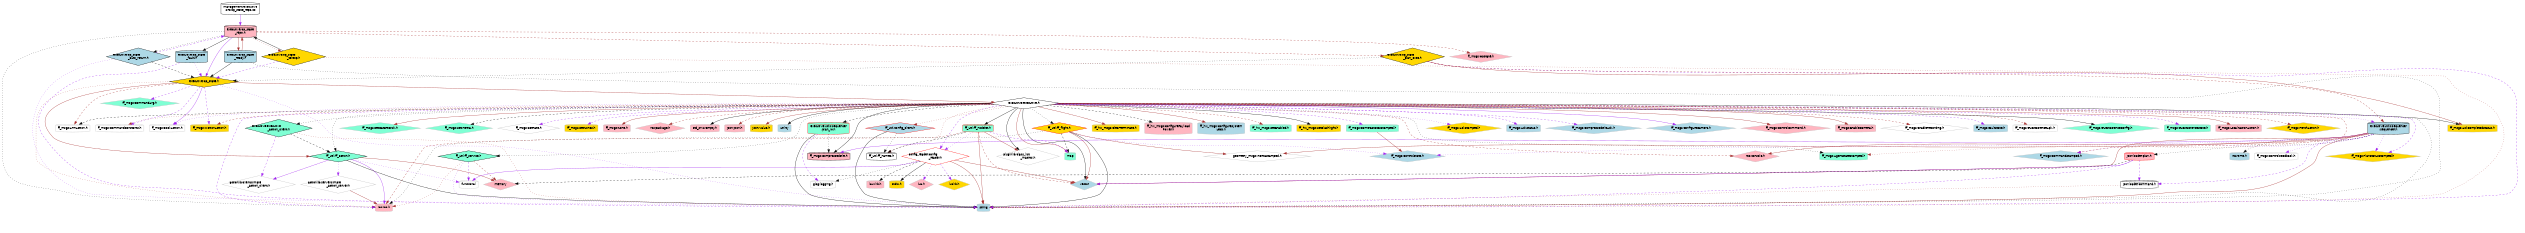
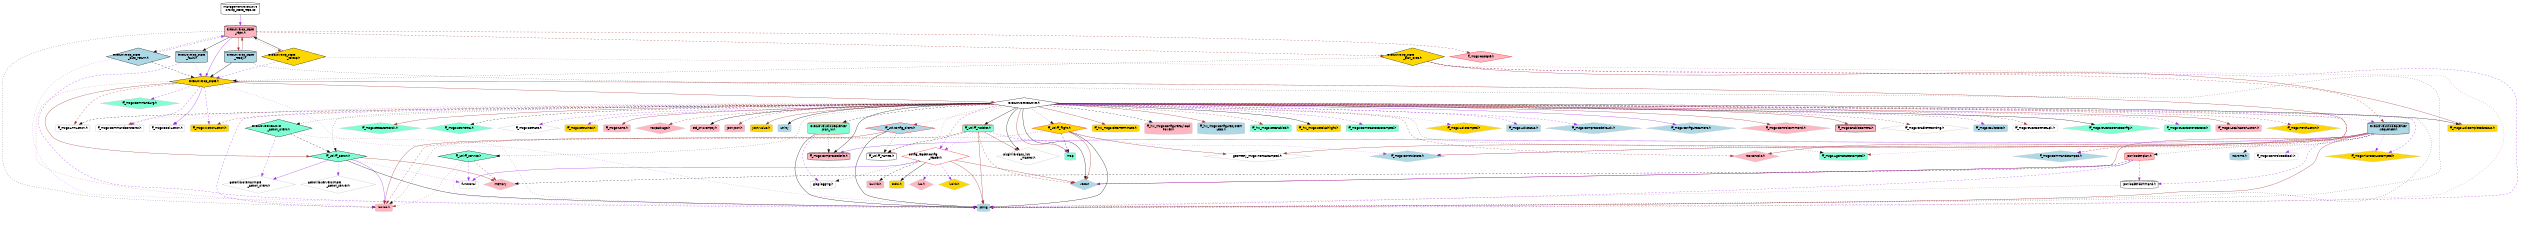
node "ff_msgs/OpState.h": color grey75 -> red
node "ff_msgs/EnableCamera.h": color grey75 -> black
edge "ff_msgs/CameraStatesStamped.h" -> "ff_msgs/ControlState.h": now "executive/op_state.h" -> "ff_msgs/ControlState.h"
edge "actionlib/server/simple _action_server.h" -> "ros/ros.h": now "ff_util/config_client.h" -> "ros/ros.h"
